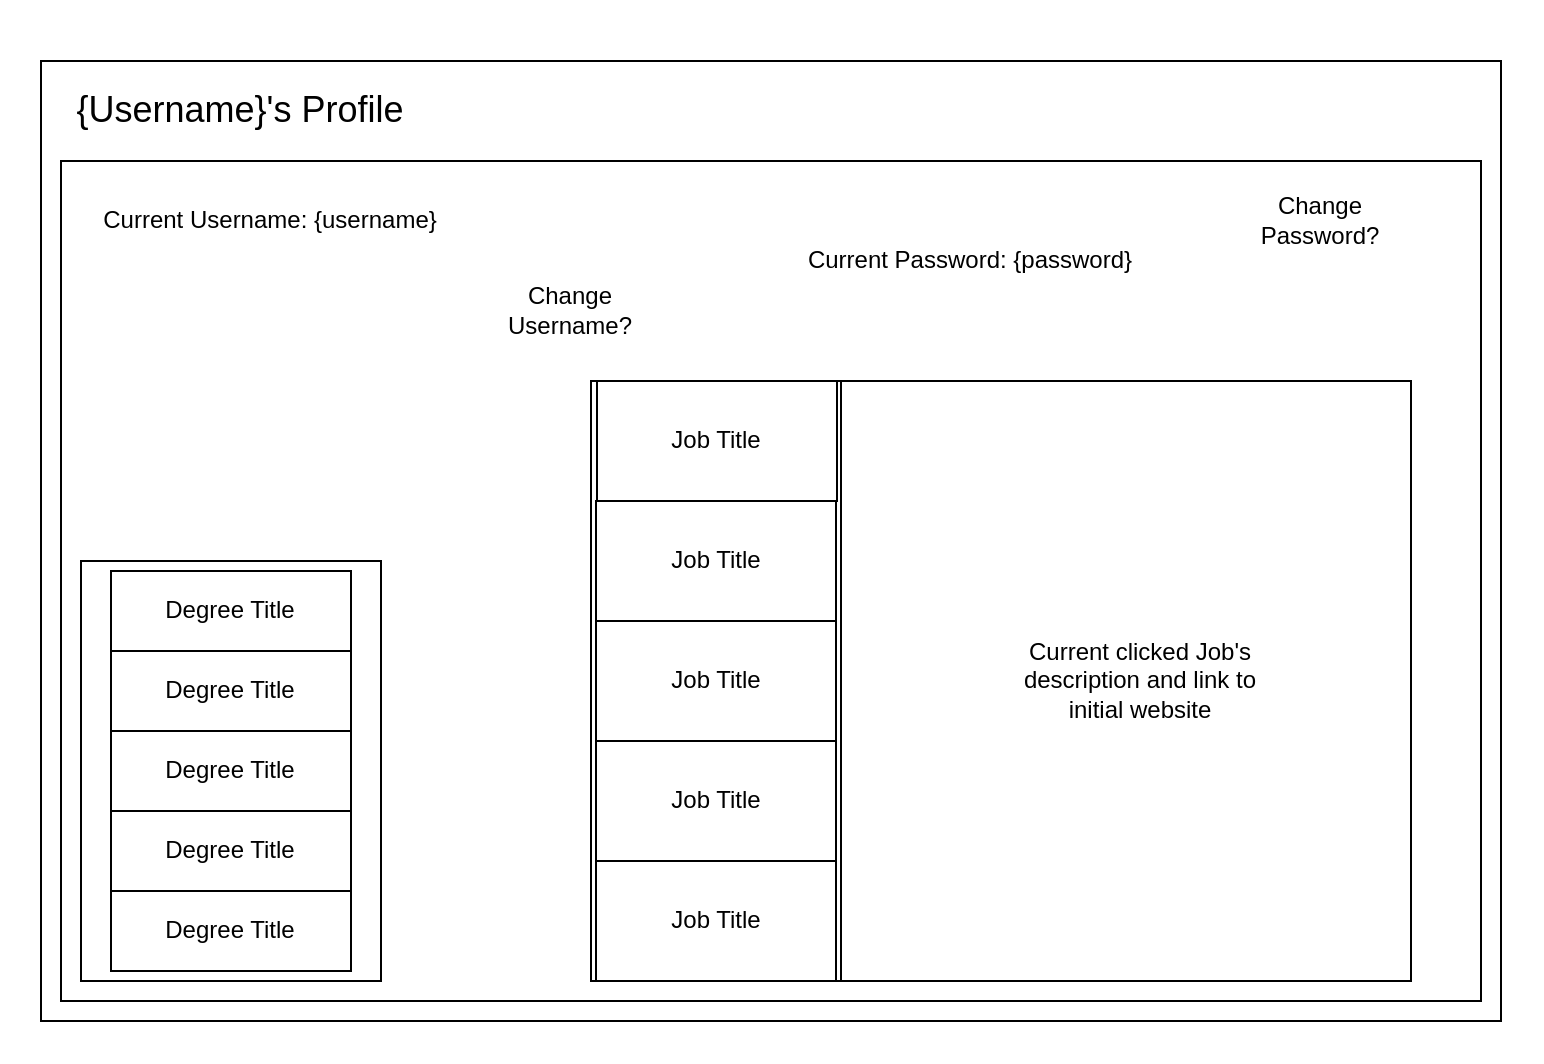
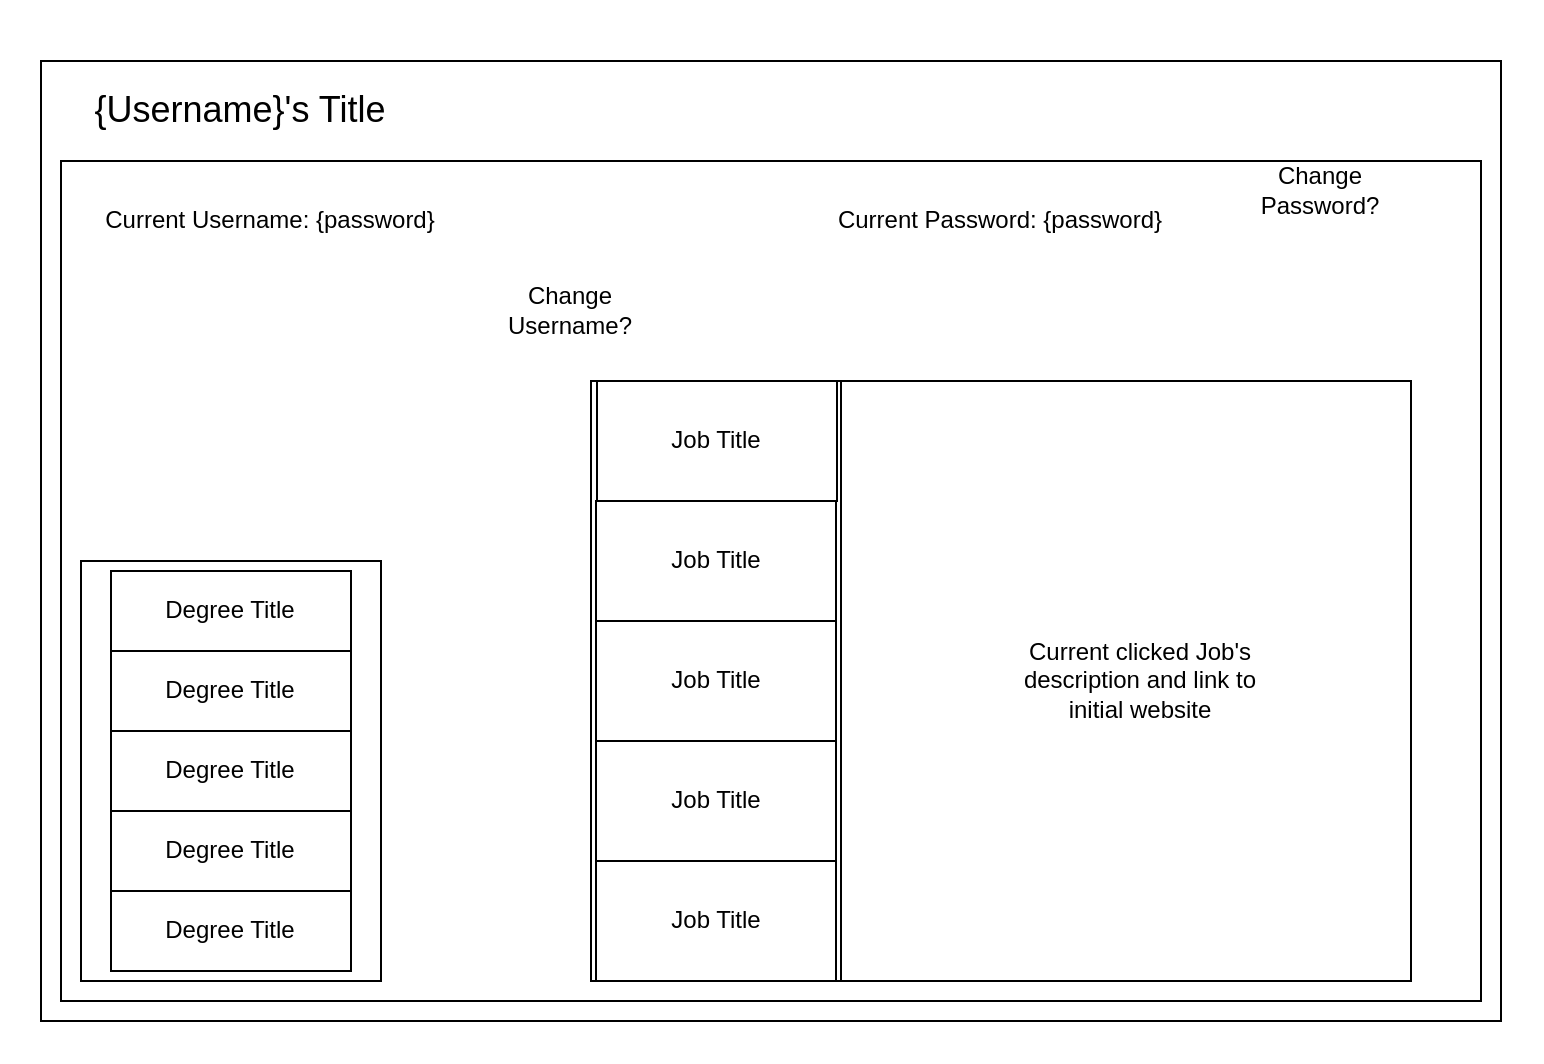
node "{Username}'s Profile": label "{Username}'s Profile" -> "{Username}'s Title"
node "Current Username: {username}": label "Current Username: {username}" -> "Current Username: {password}"
node "Change Password?": moved (1321, 221) -> (1321, 191)
node "Current Password: {password}": moved (971, 261) -> (1001, 221)
